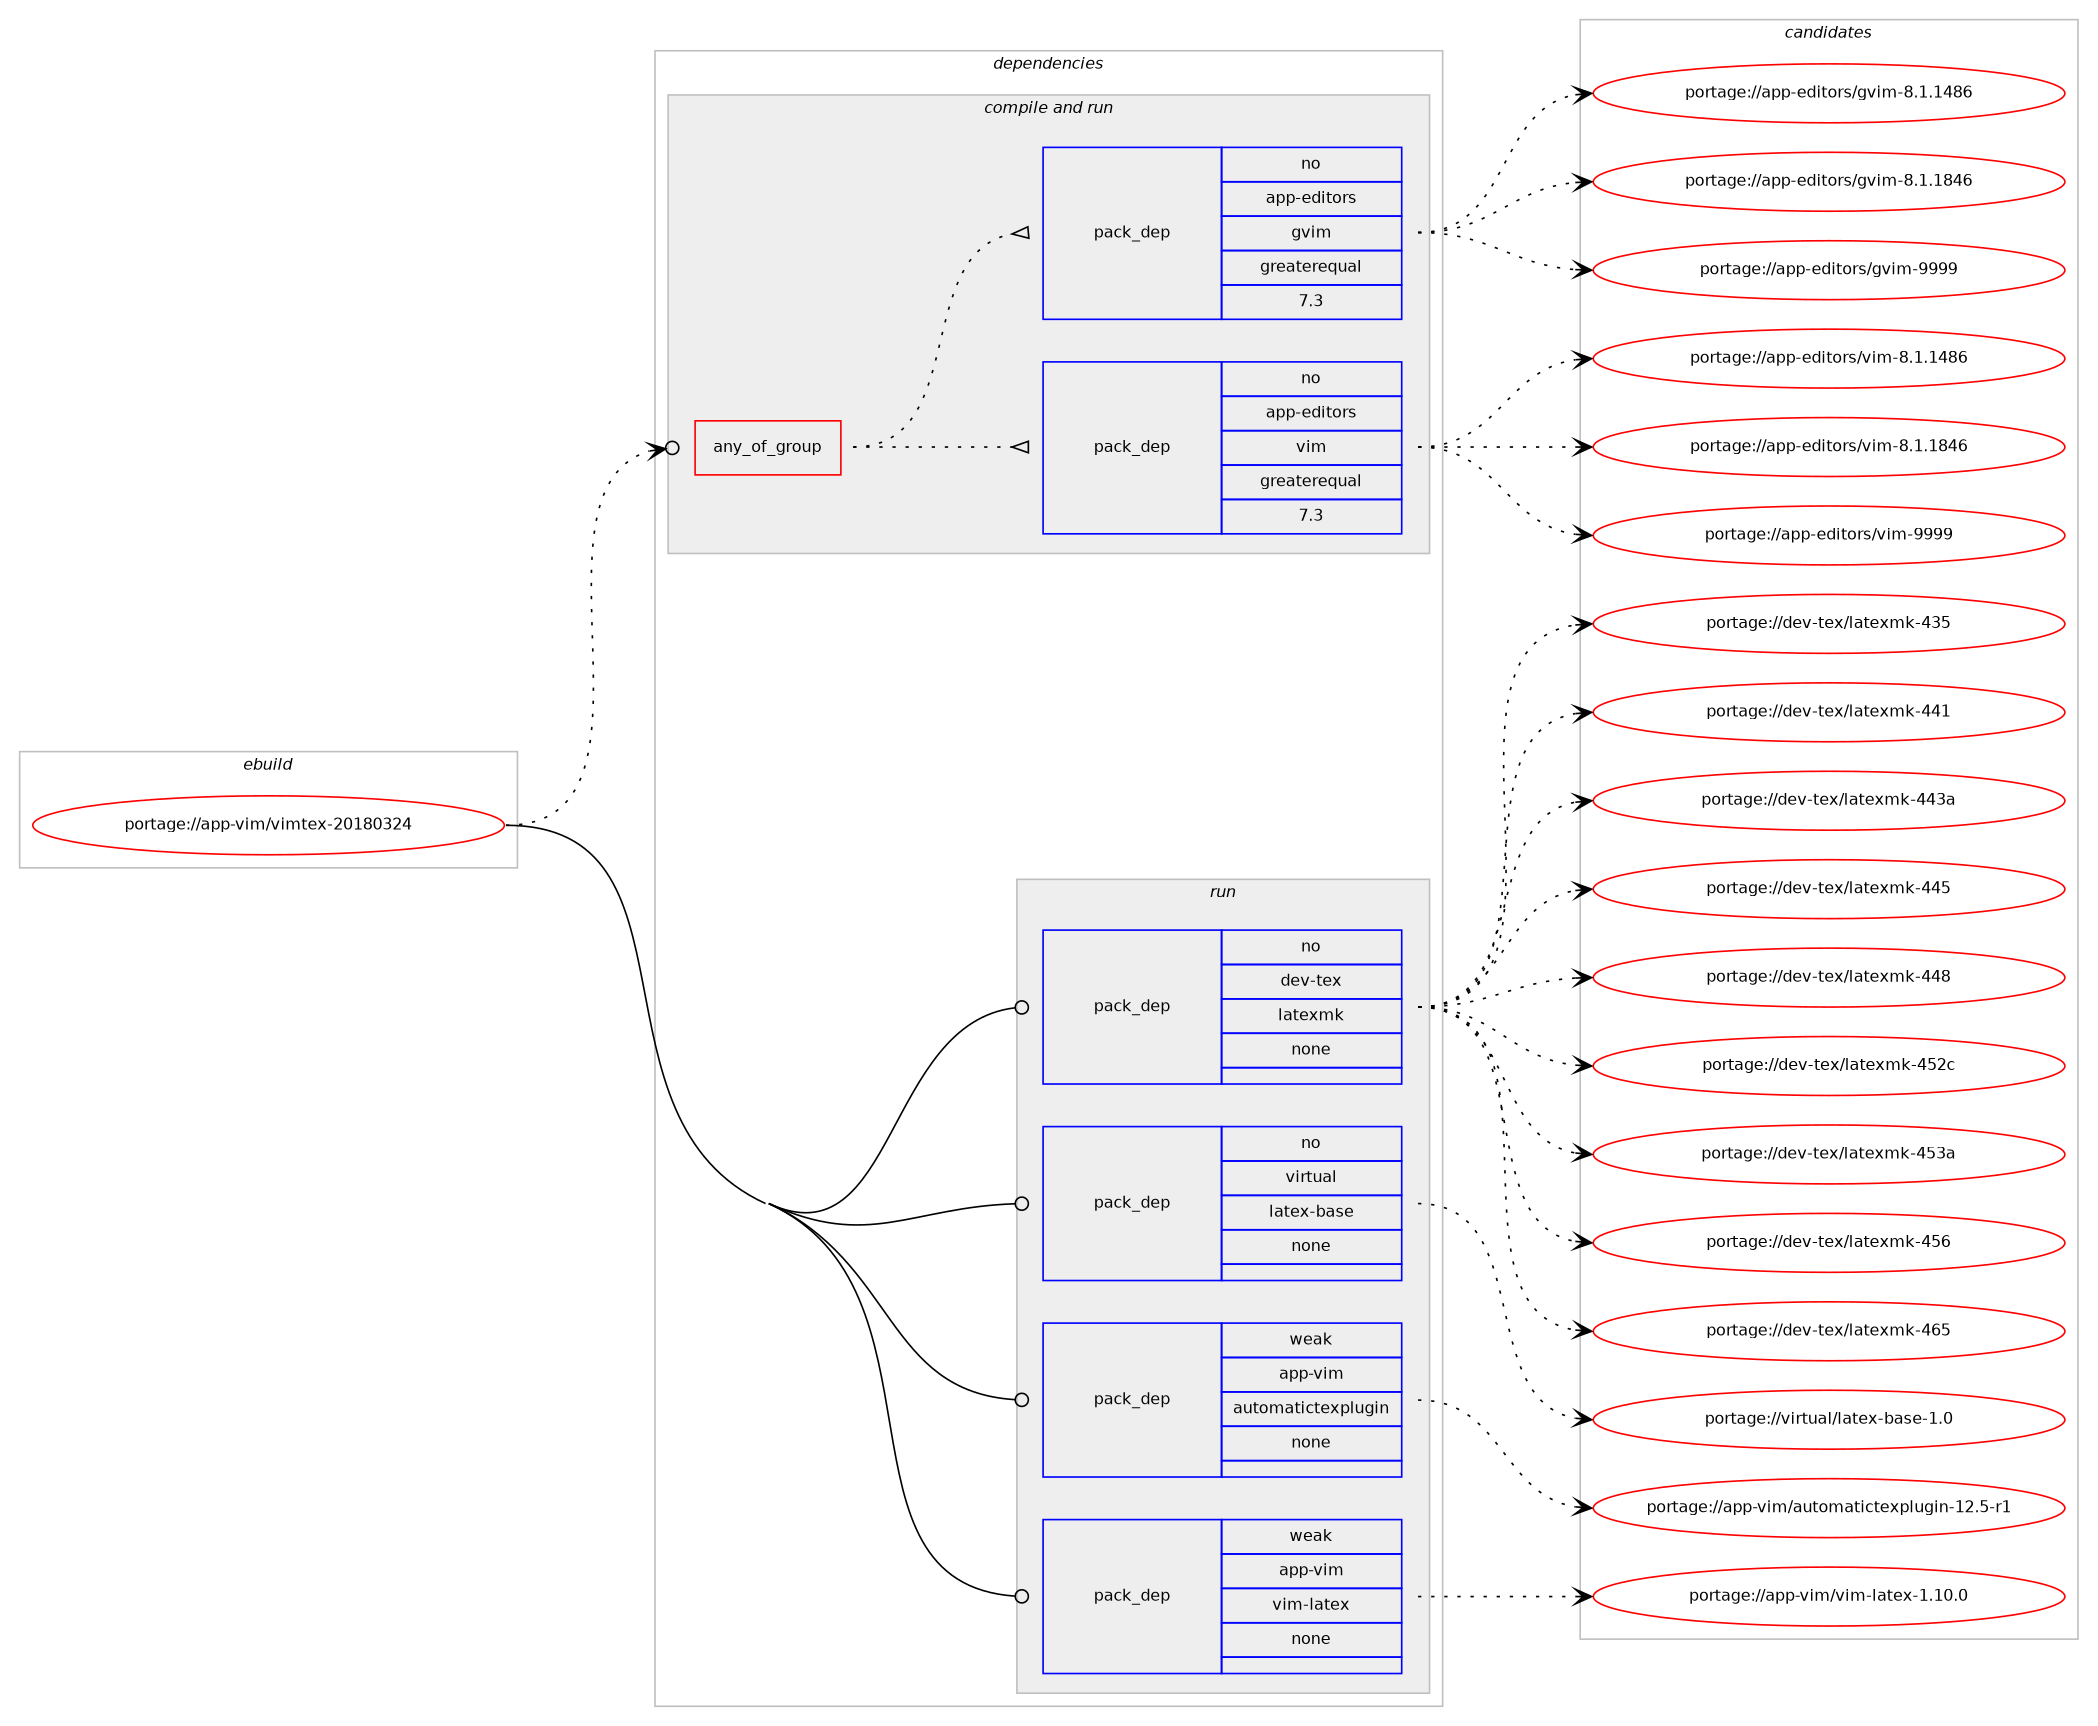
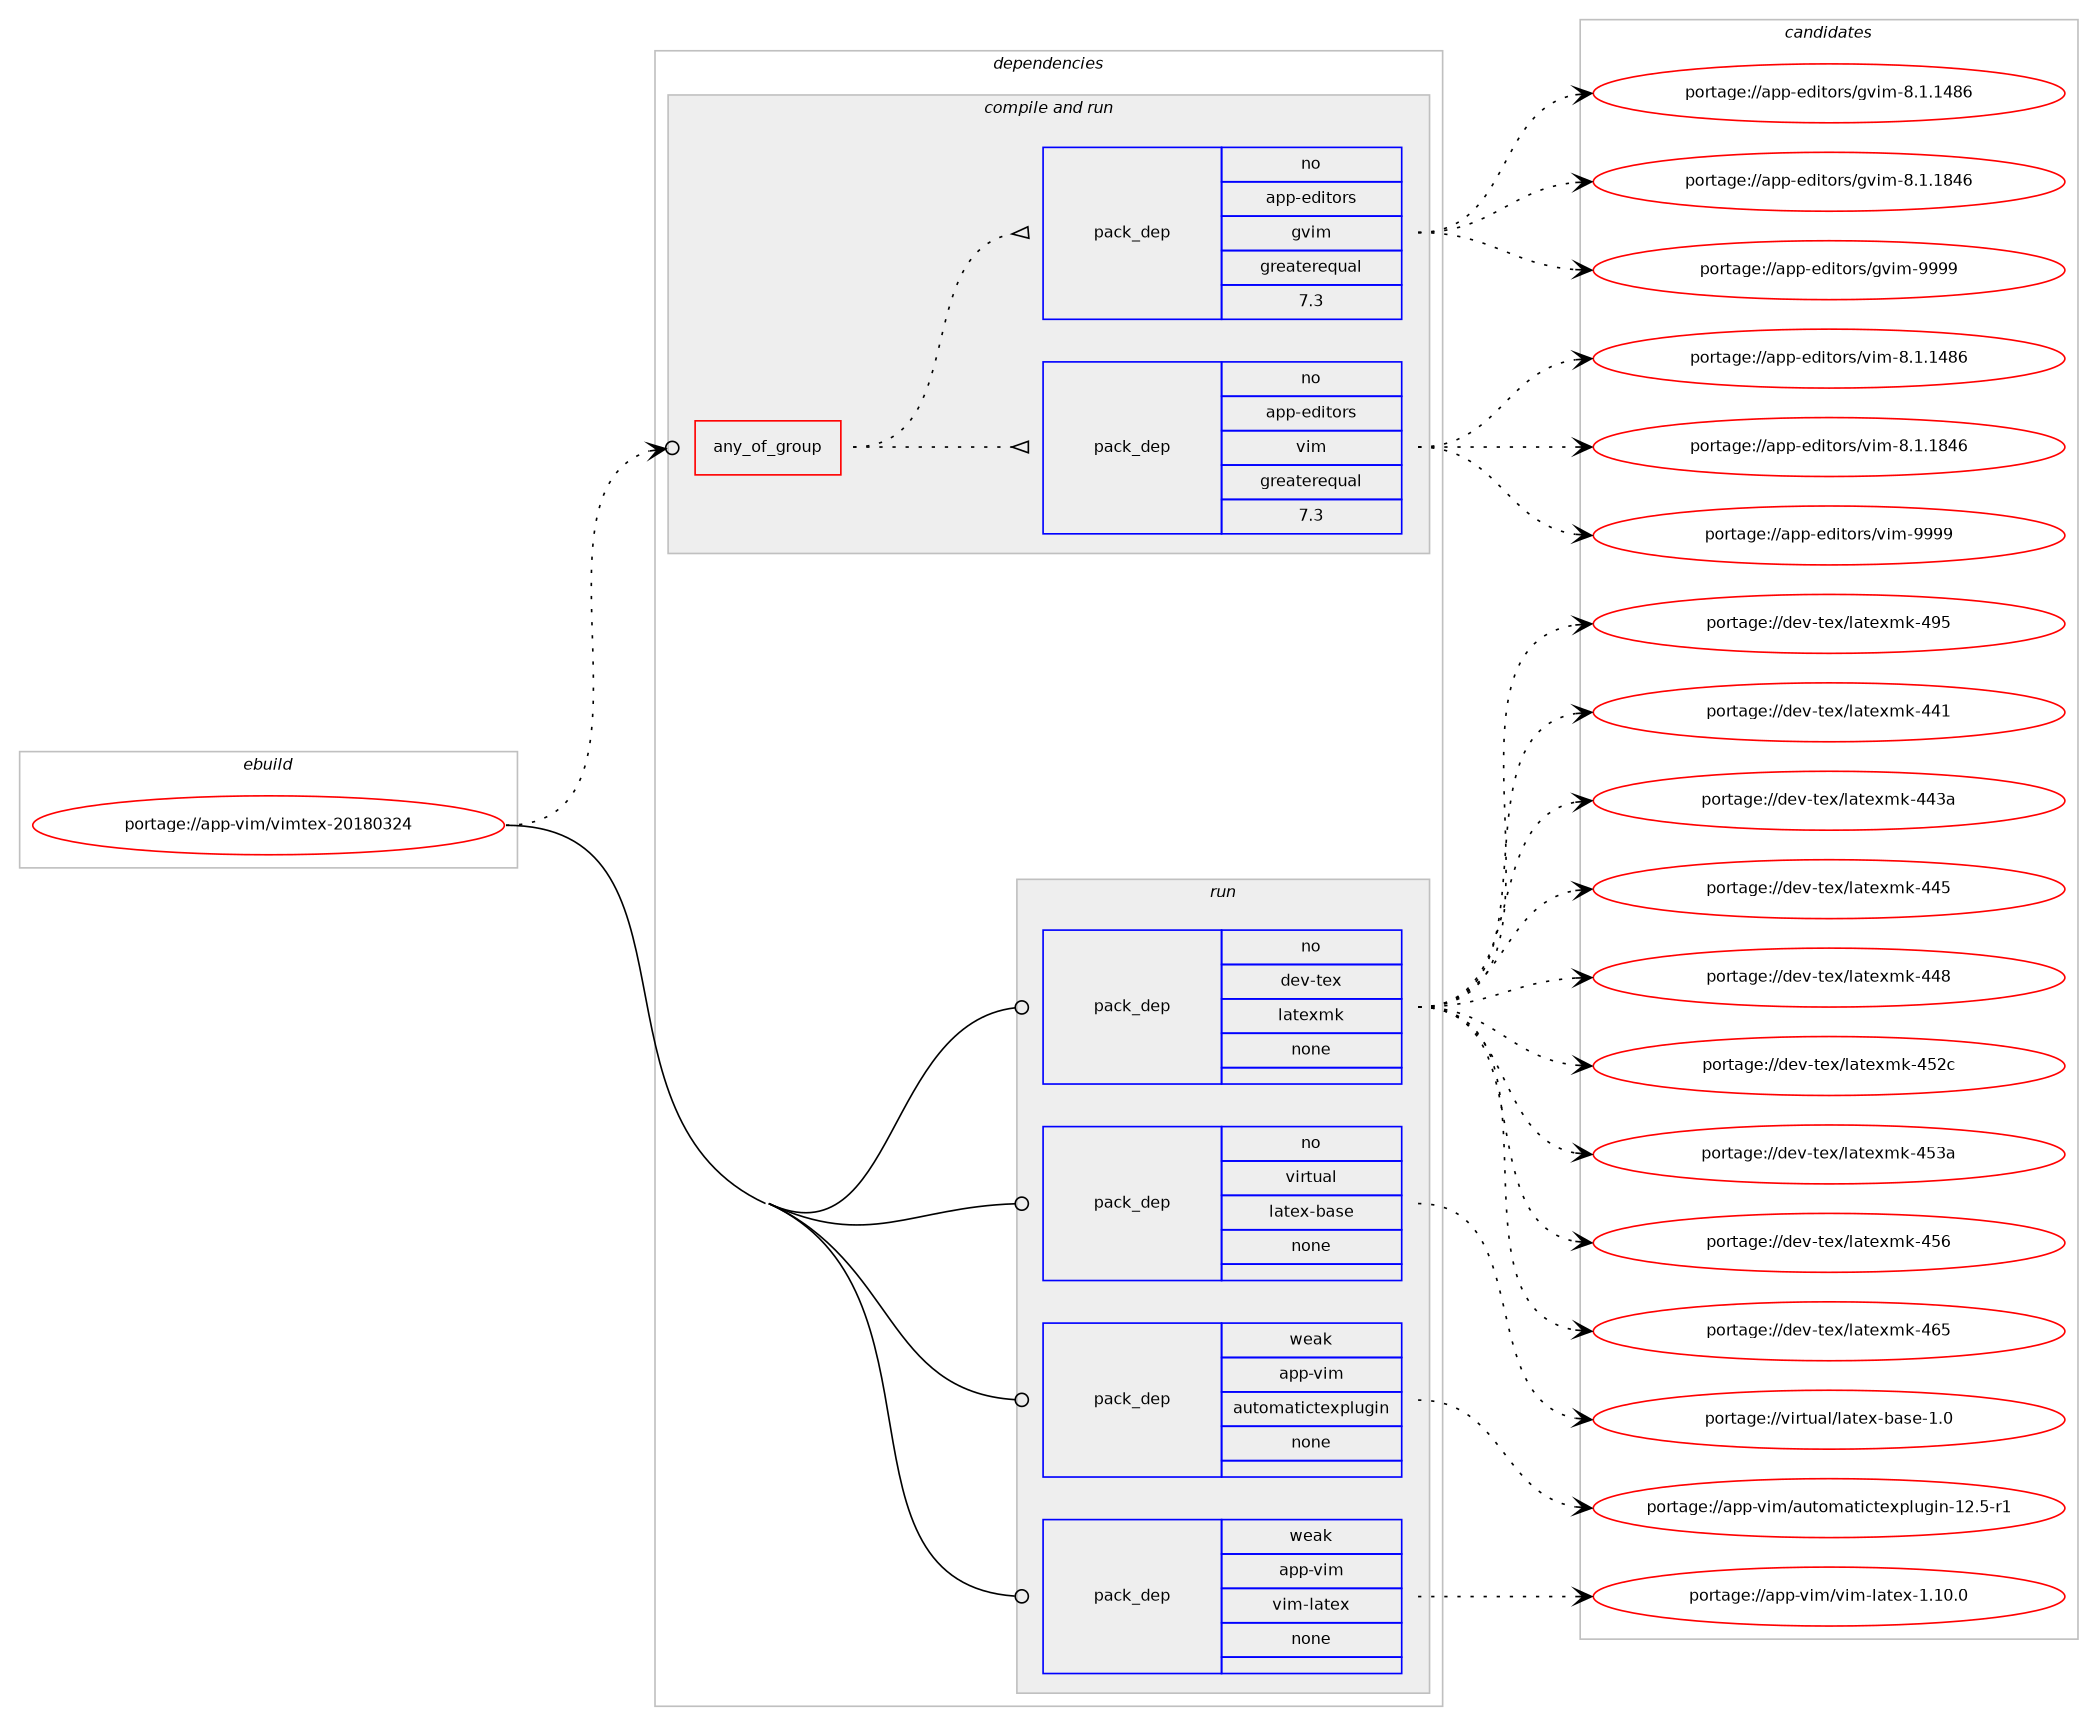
node "portage://dev-tex/latexmk-435": label "portage://dev-tex/latexmk-435" -> "portage://dev-tex/latexmk-495"
